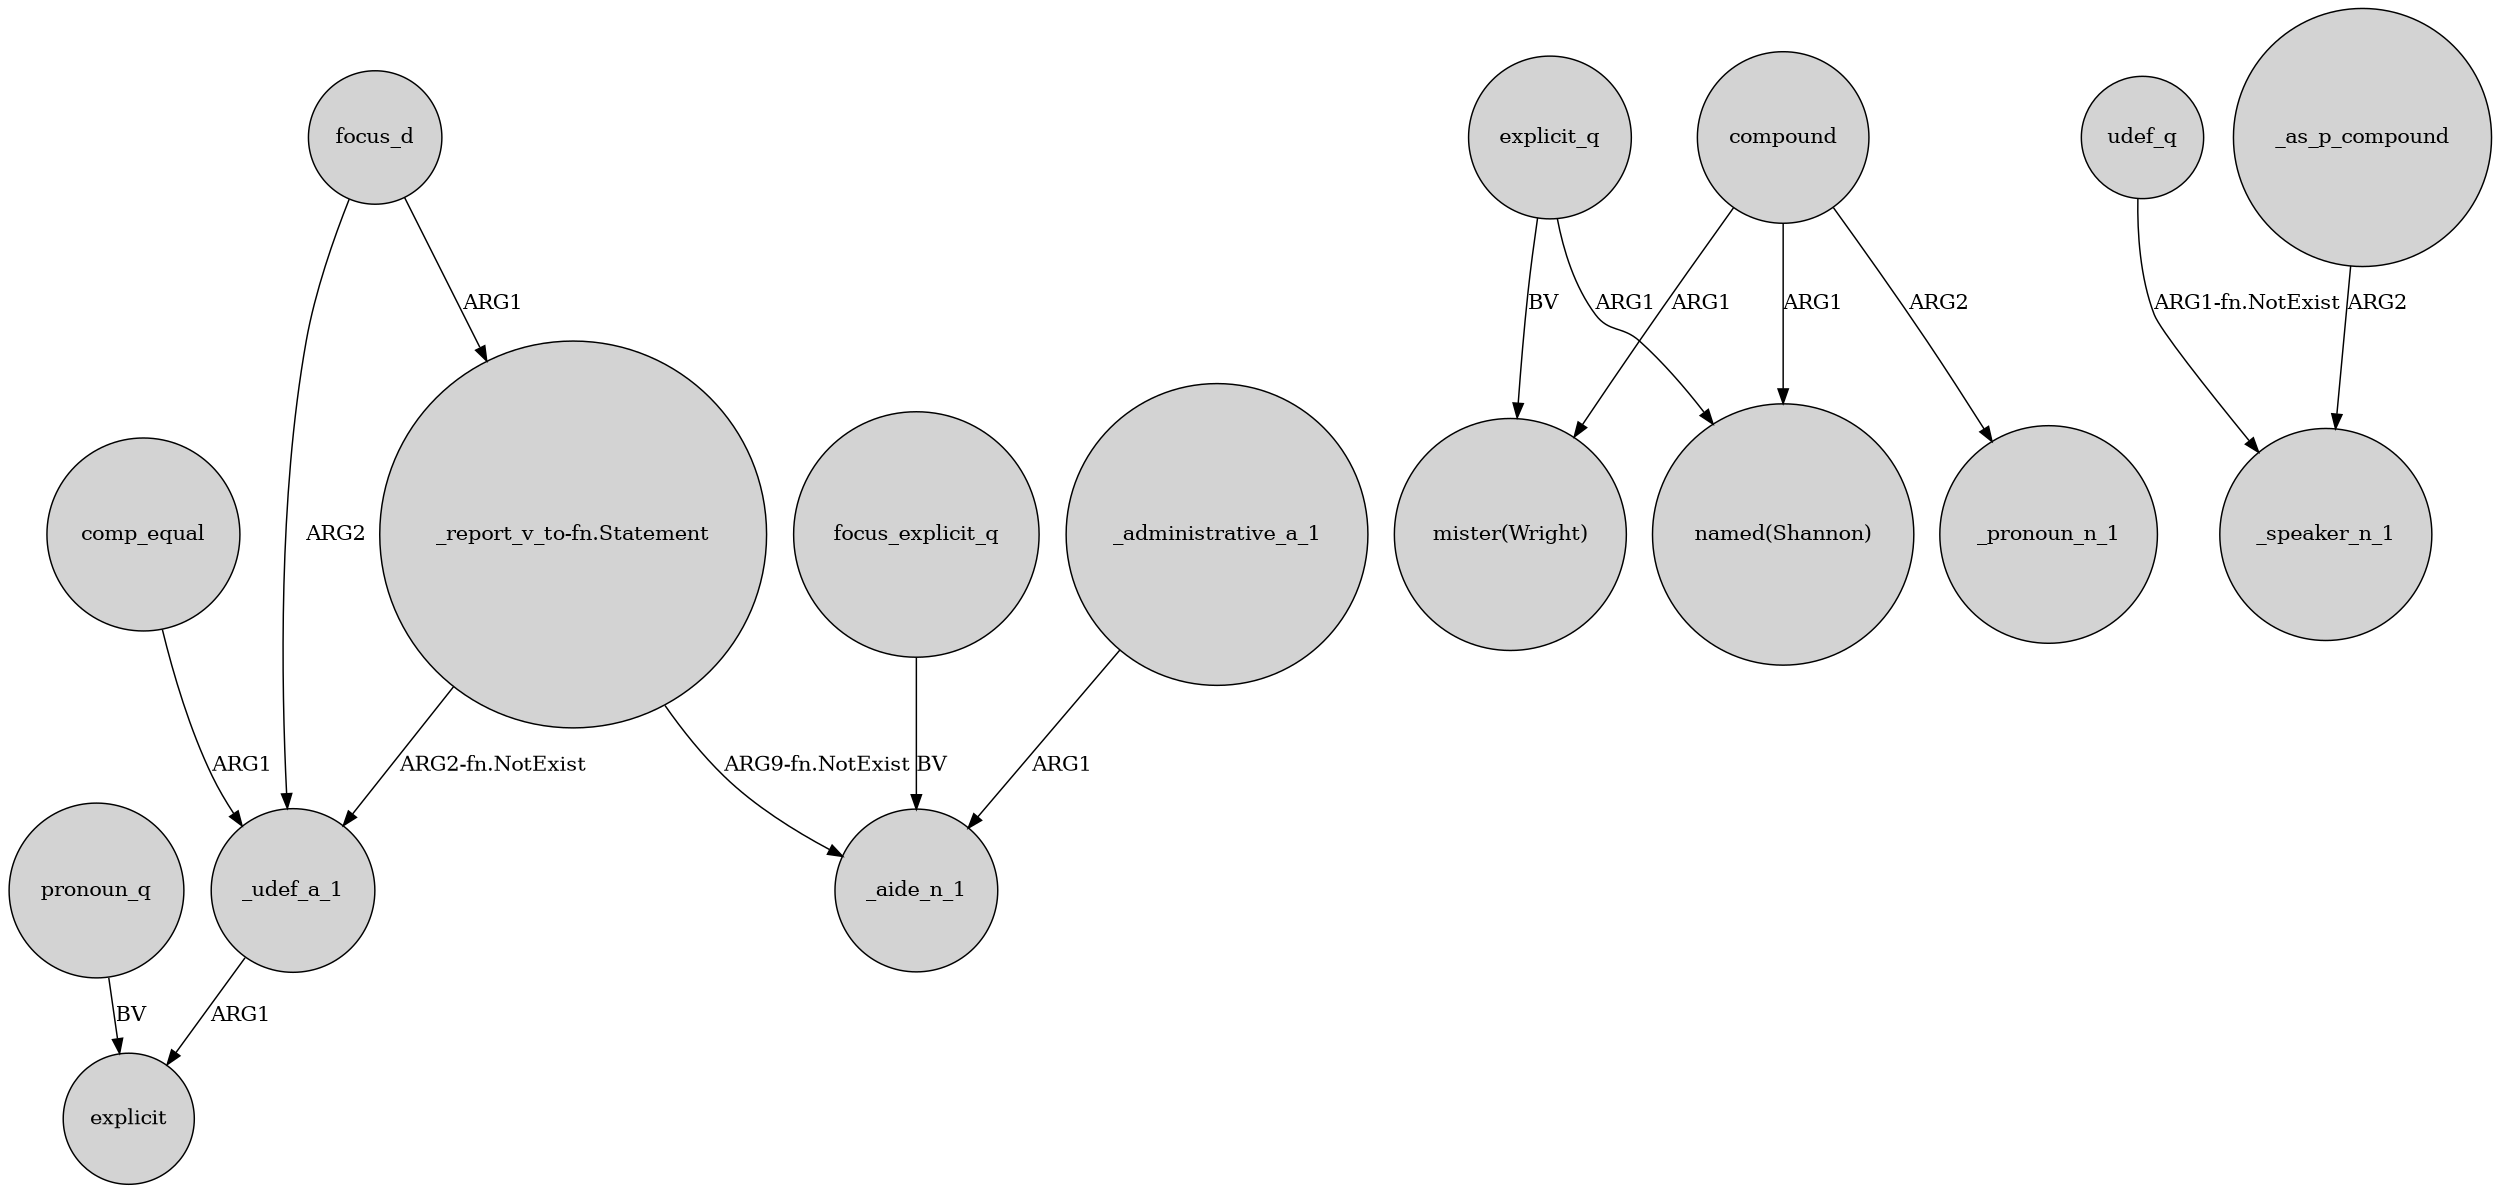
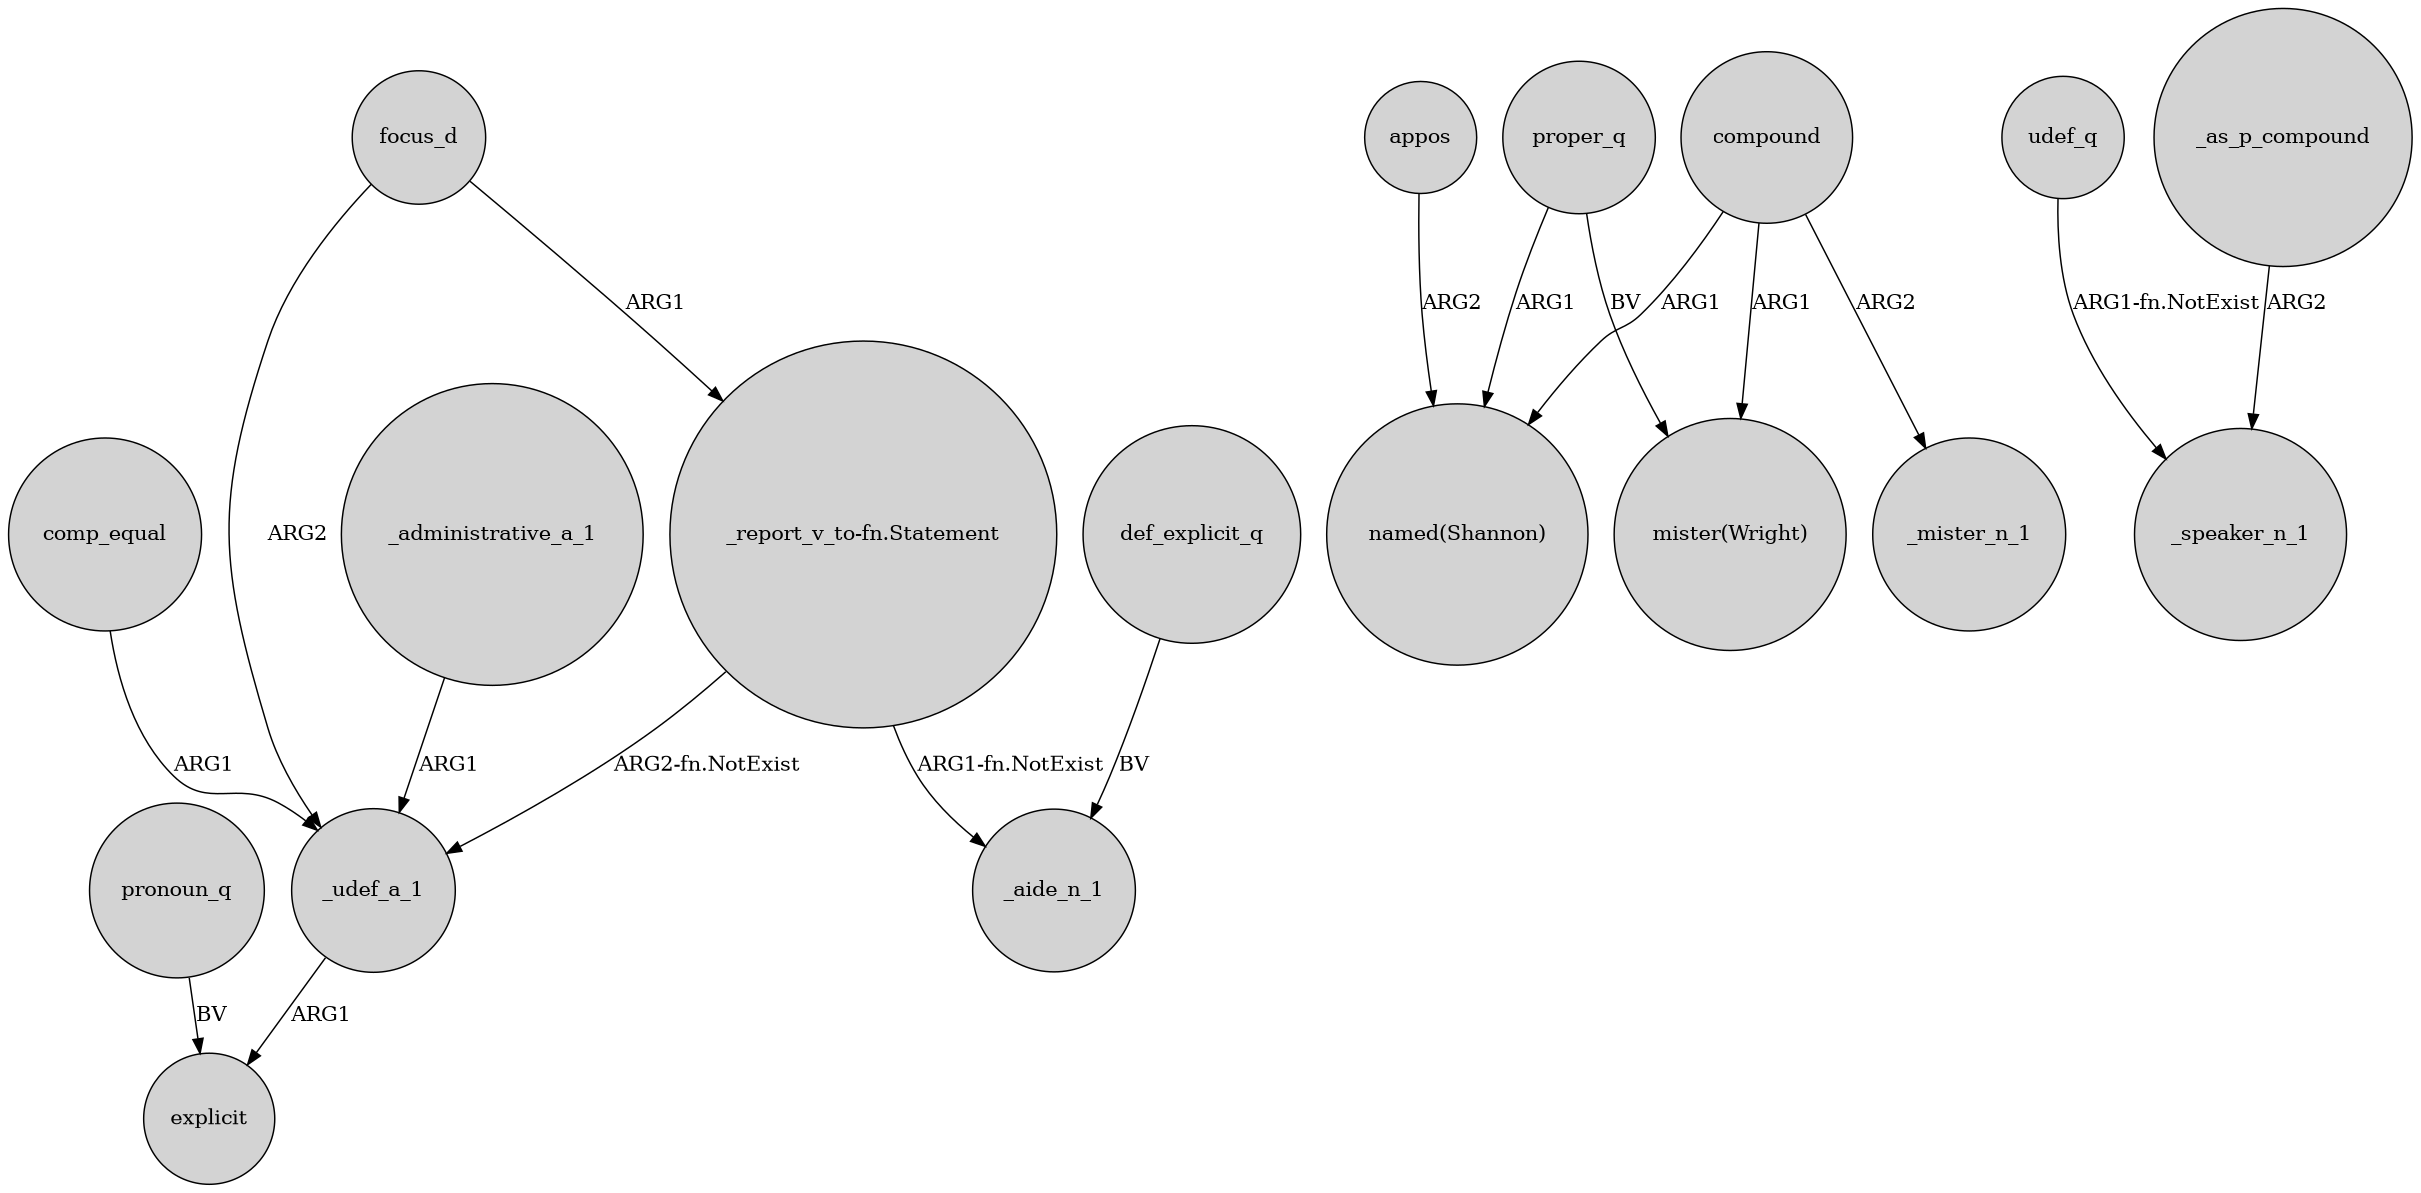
node "appos": added
node "explicit_q": label "explicit_q" -> "proper_q"
node "focus_explicit_q": label "focus_explicit_q" -> "def_explicit_q"
node "_pronoun_n_1": label "_pronoun_n_1" -> "_mister_n_1"
edge "_administrative_a_1" -> "_aide_n_1": now "_administrative_a_1" -> "_udef_a_1"
edge "_report_v_to-fn.Statement" -> "_aide_n_1": label "ARG9-fn.NotExist" -> "ARG1-fn.NotExist"
